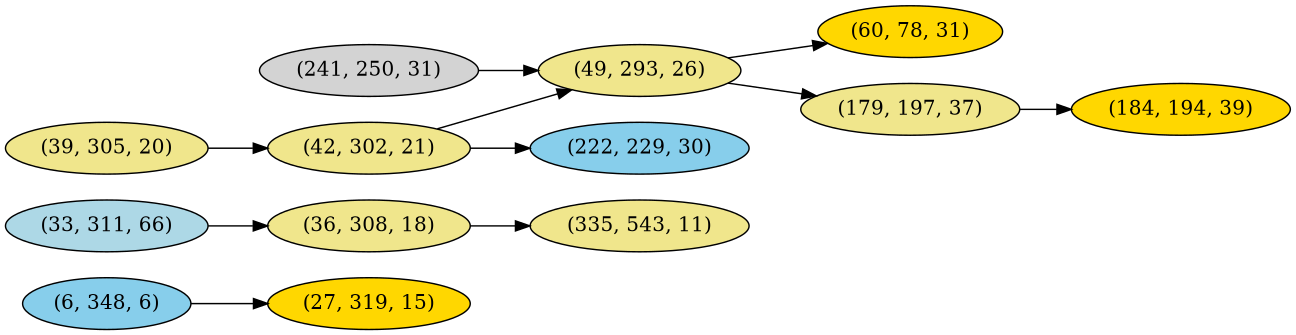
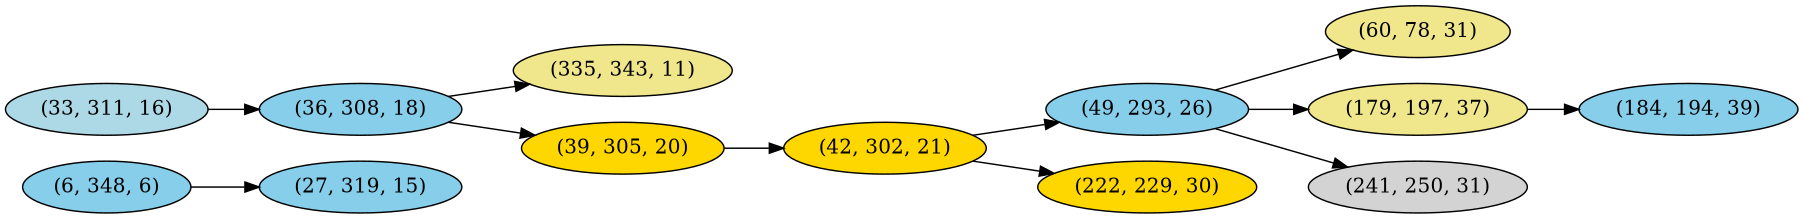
node "(60, 78, 31)": fillcolor gold -> khaki
edge "(241, 250, 31)" -> "(49, 293, 26)": reversed
node "(49, 293, 26)": fillcolor khaki -> skyblue
node "(184, 194, 39)": fillcolor gold -> skyblue
edge "(36, 308, 18)" -> "(39, 305, 20)": added
node "(39, 305, 20)": fillcolor khaki -> gold
node "(42, 302, 21)": fillcolor khaki -> gold
node "(222, 229, 30)": fillcolor skyblue -> gold
node "(33, 311, 66)": label "(33, 311, 66)" -> "(33, 311, 16)"
node "(36, 308, 18)": fillcolor khaki -> skyblue
node "(335, 543, 11)": label "(335, 543, 11)" -> "(335, 343, 11)"
node "(27, 319, 15)": fillcolor gold -> skyblue
